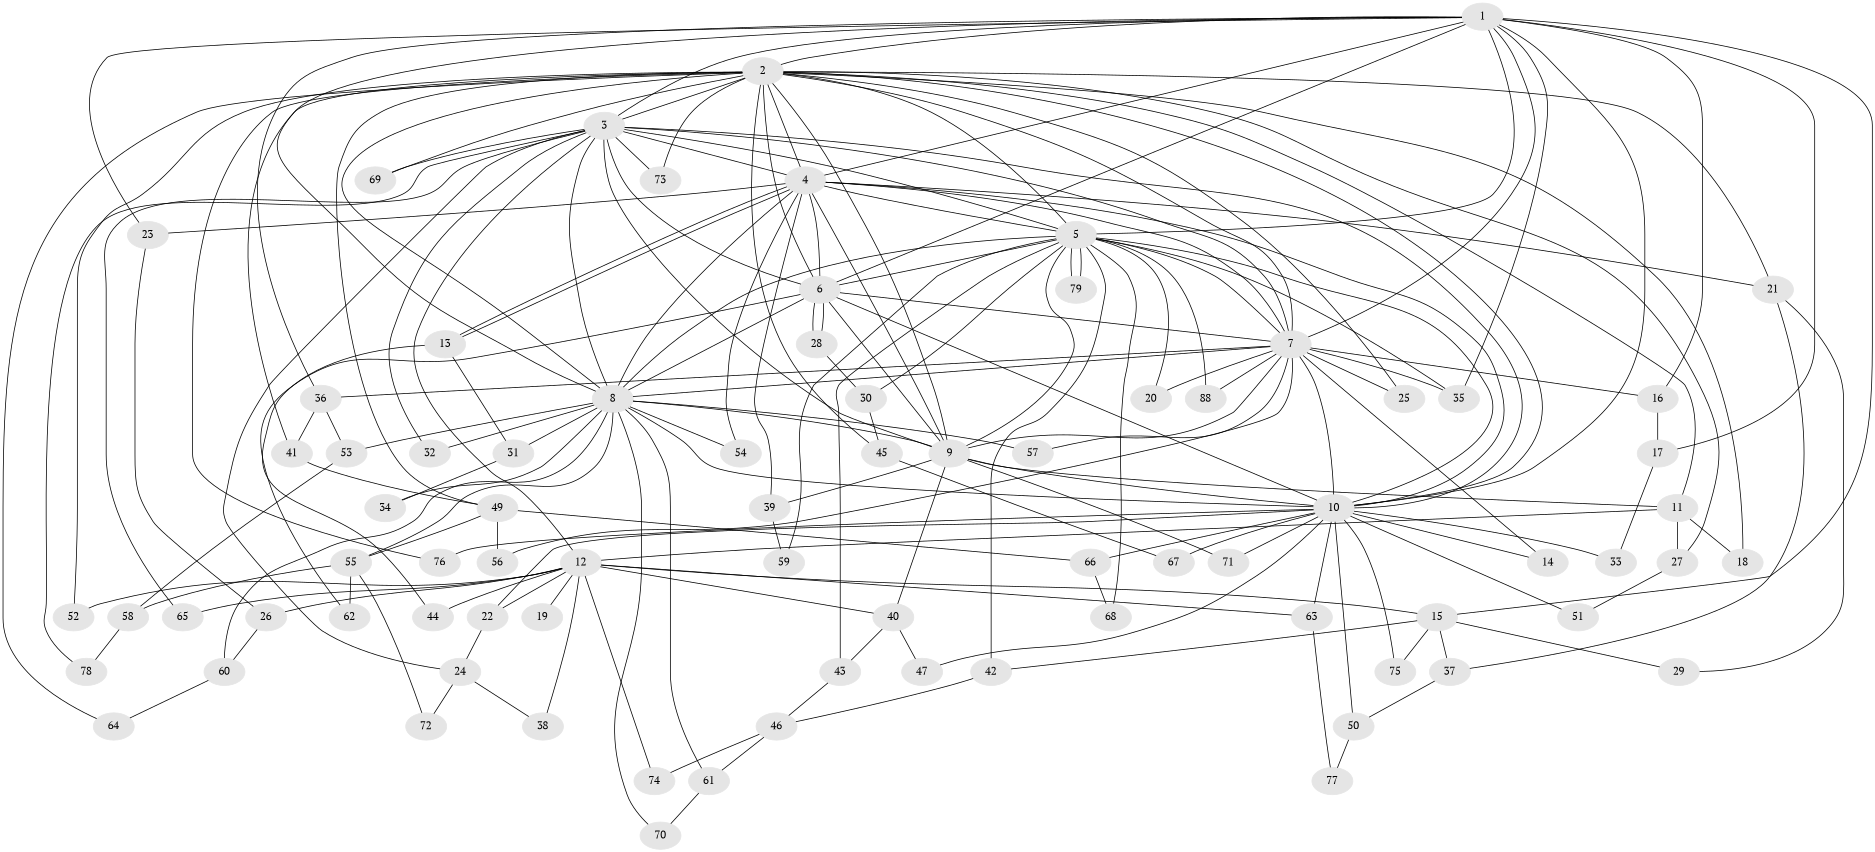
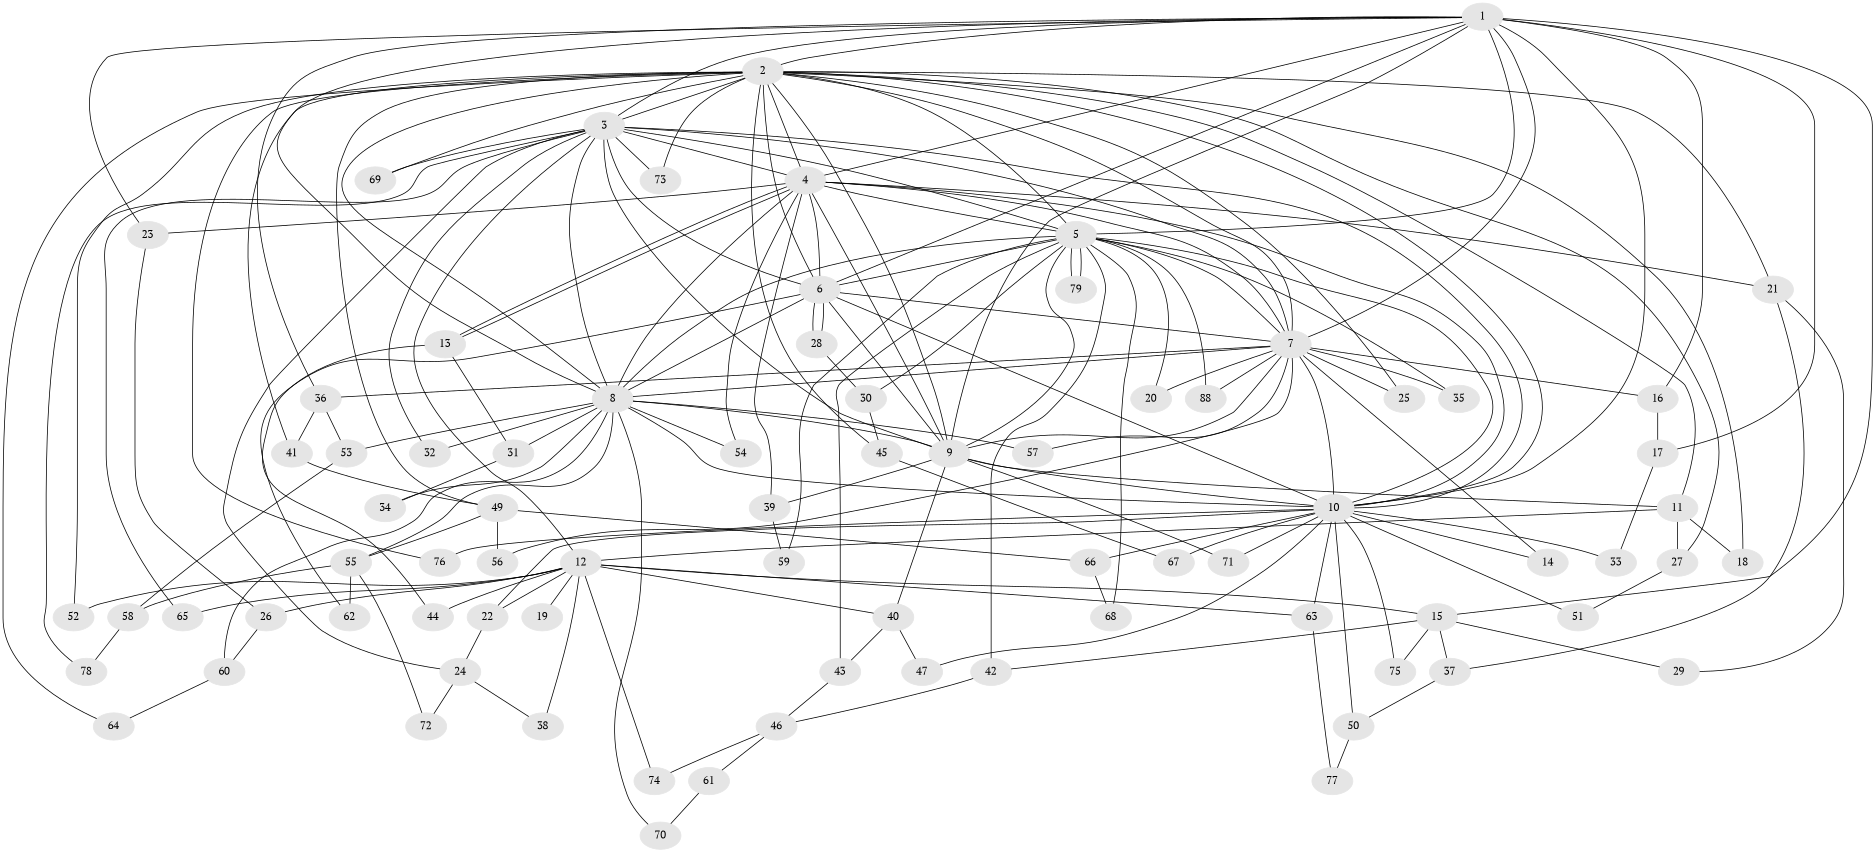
edge "1" -- "35": now "1" -- "9"
edge "8" -- "61": removed
